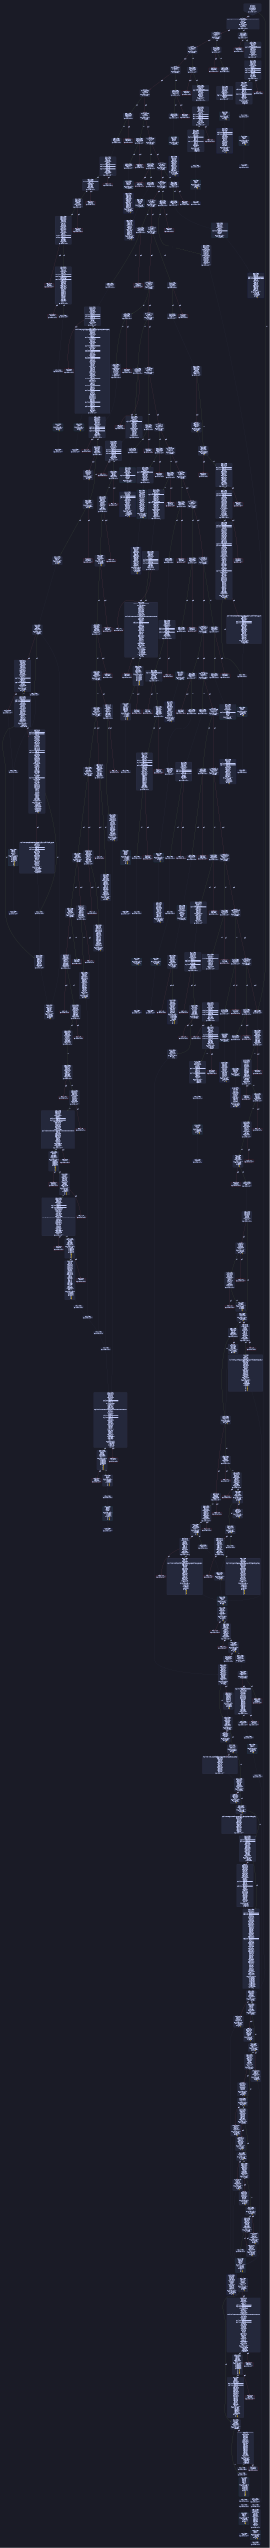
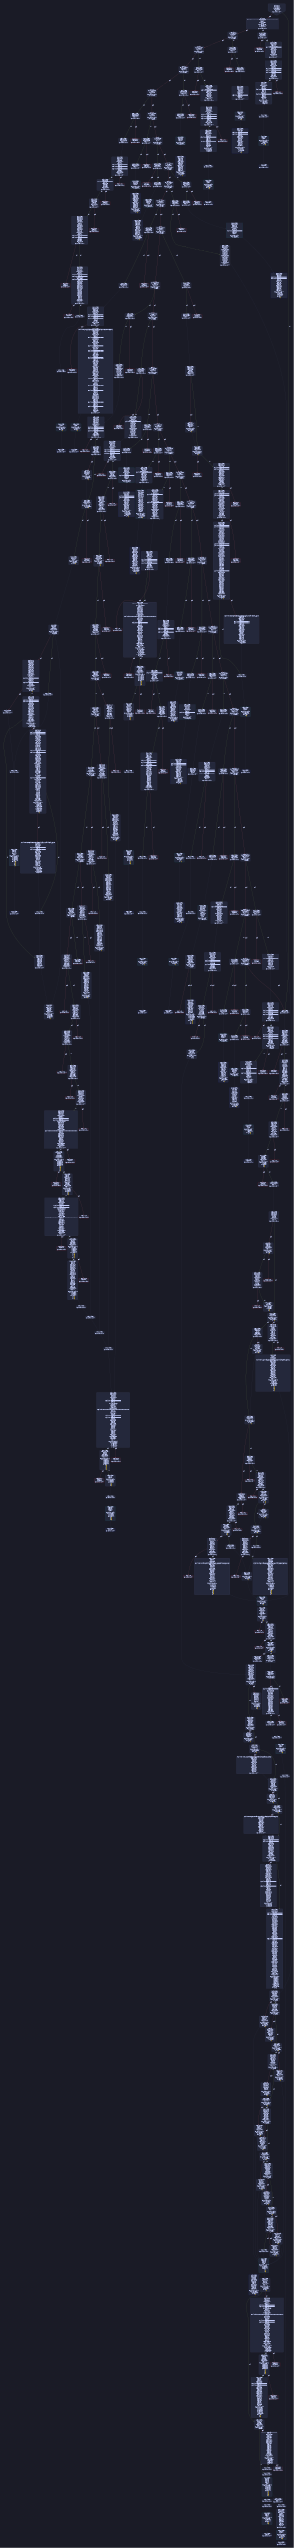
node "[1a4f] INVALID Stack size req: 0, sizeΔ: 0": added
